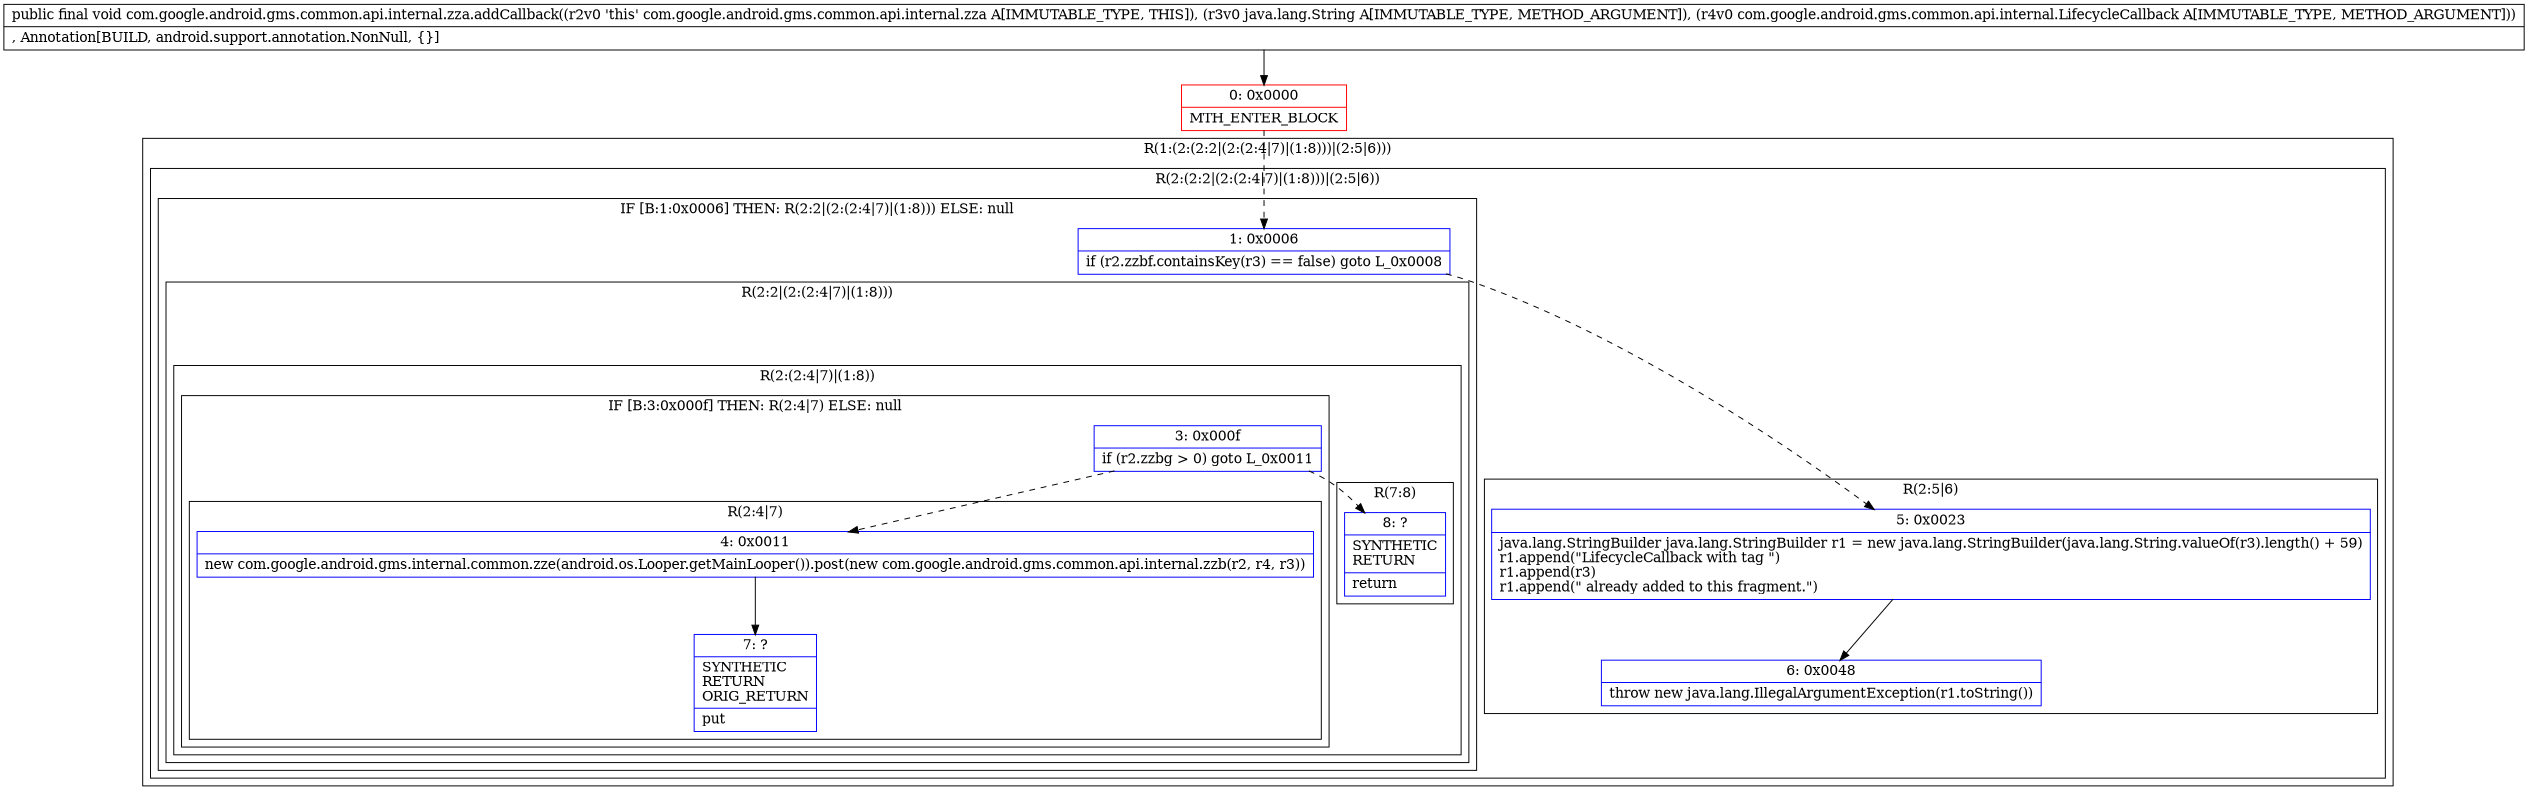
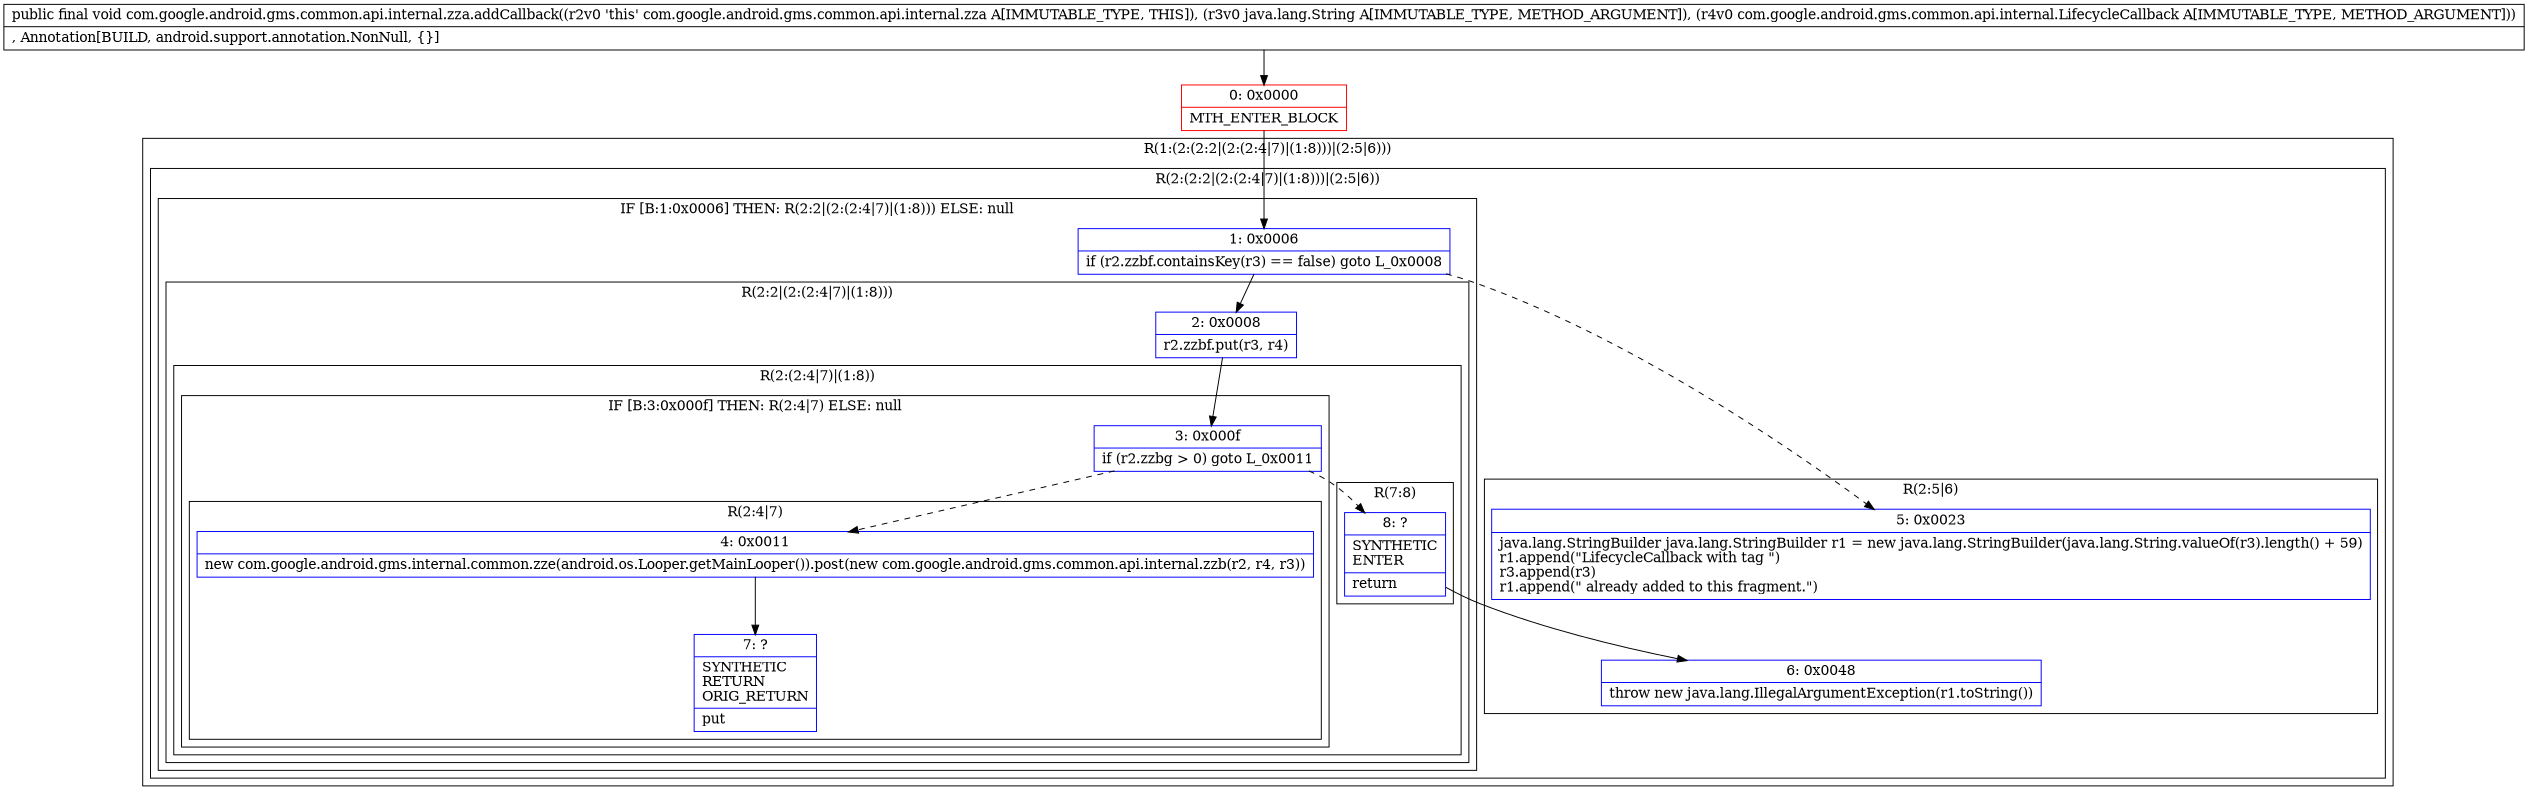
edge "0: 0x0000" -> "1: 0x0006": style dashed -> solid
node "2: 0x0008": added
node "8: ?": text "RETURN" -> "ENTER"
node "5: 0x0023": text "r1.append(r3)" -> "r3.append(r3)"
edge "5: 0x0023" -> "6: 0x0048": now "8: ?" -> "6: 0x0048"
